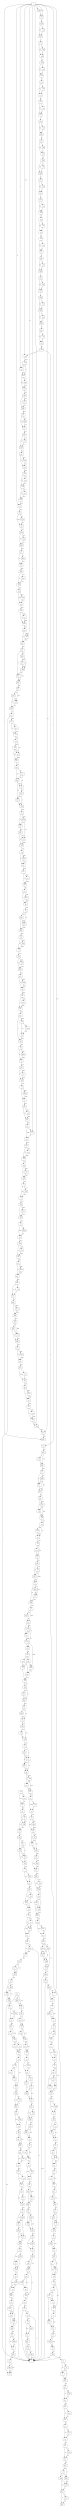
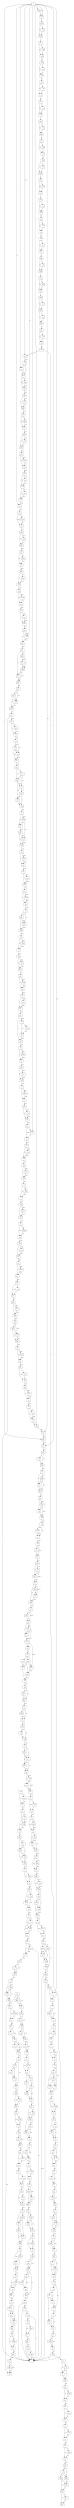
edge "9006" -> "9040": added, label "37667"
